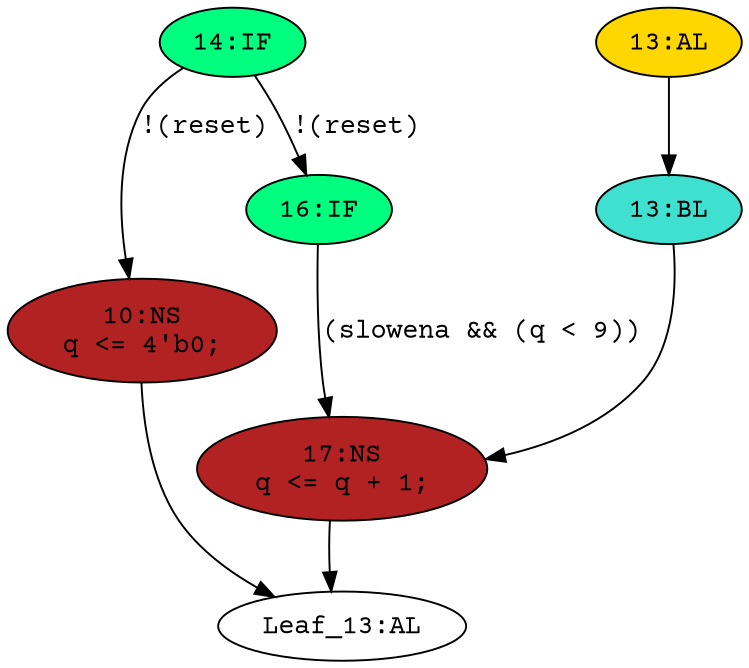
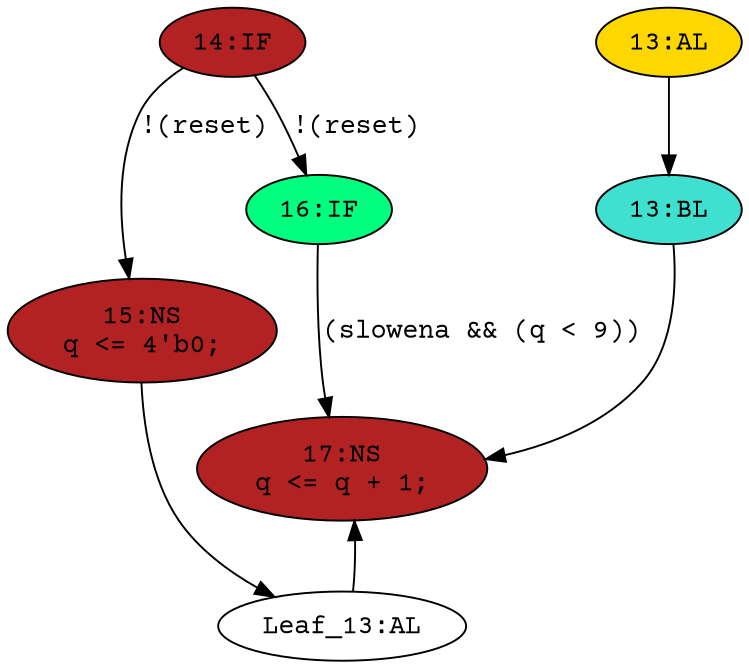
node "14:IF": fillcolor springgreen -> firebrick
node "10:NS q <= 4'b0;": label "10:NS q <= 4'b0;" -> "15:NS q <= 4'b0;"
edge "17:NS q <= q + 1;" -> "Leaf_13:AL": reversed
